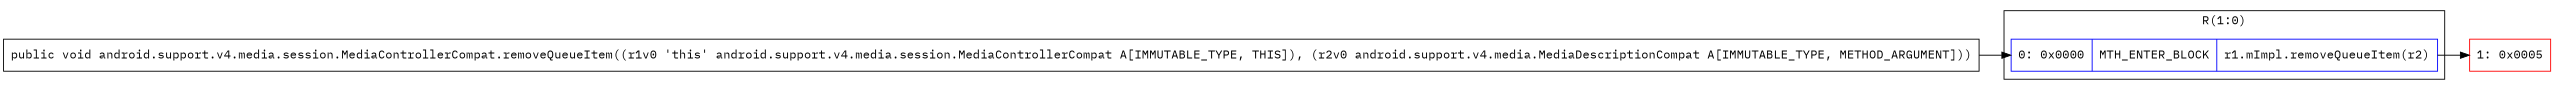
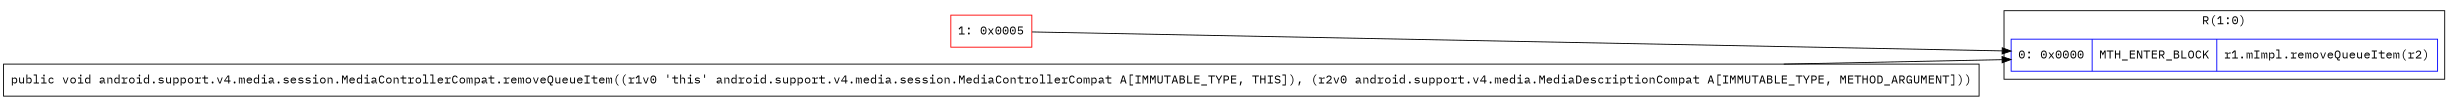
edge "0: 0x0000" -> "1: 0x0005": reversed
